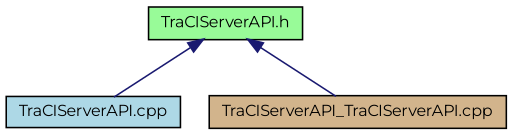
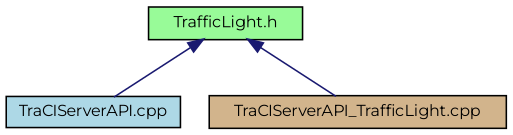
node "TraCIServerAPI.h": label "TraCIServerAPI.h" -> "TrafficLight.h"
node "TraCIServerAPI_TraCIServerAPI.cpp": label "TraCIServerAPI_TraCIServerAPI.cpp" -> "TraCIServerAPI_TrafficLight.cpp"
